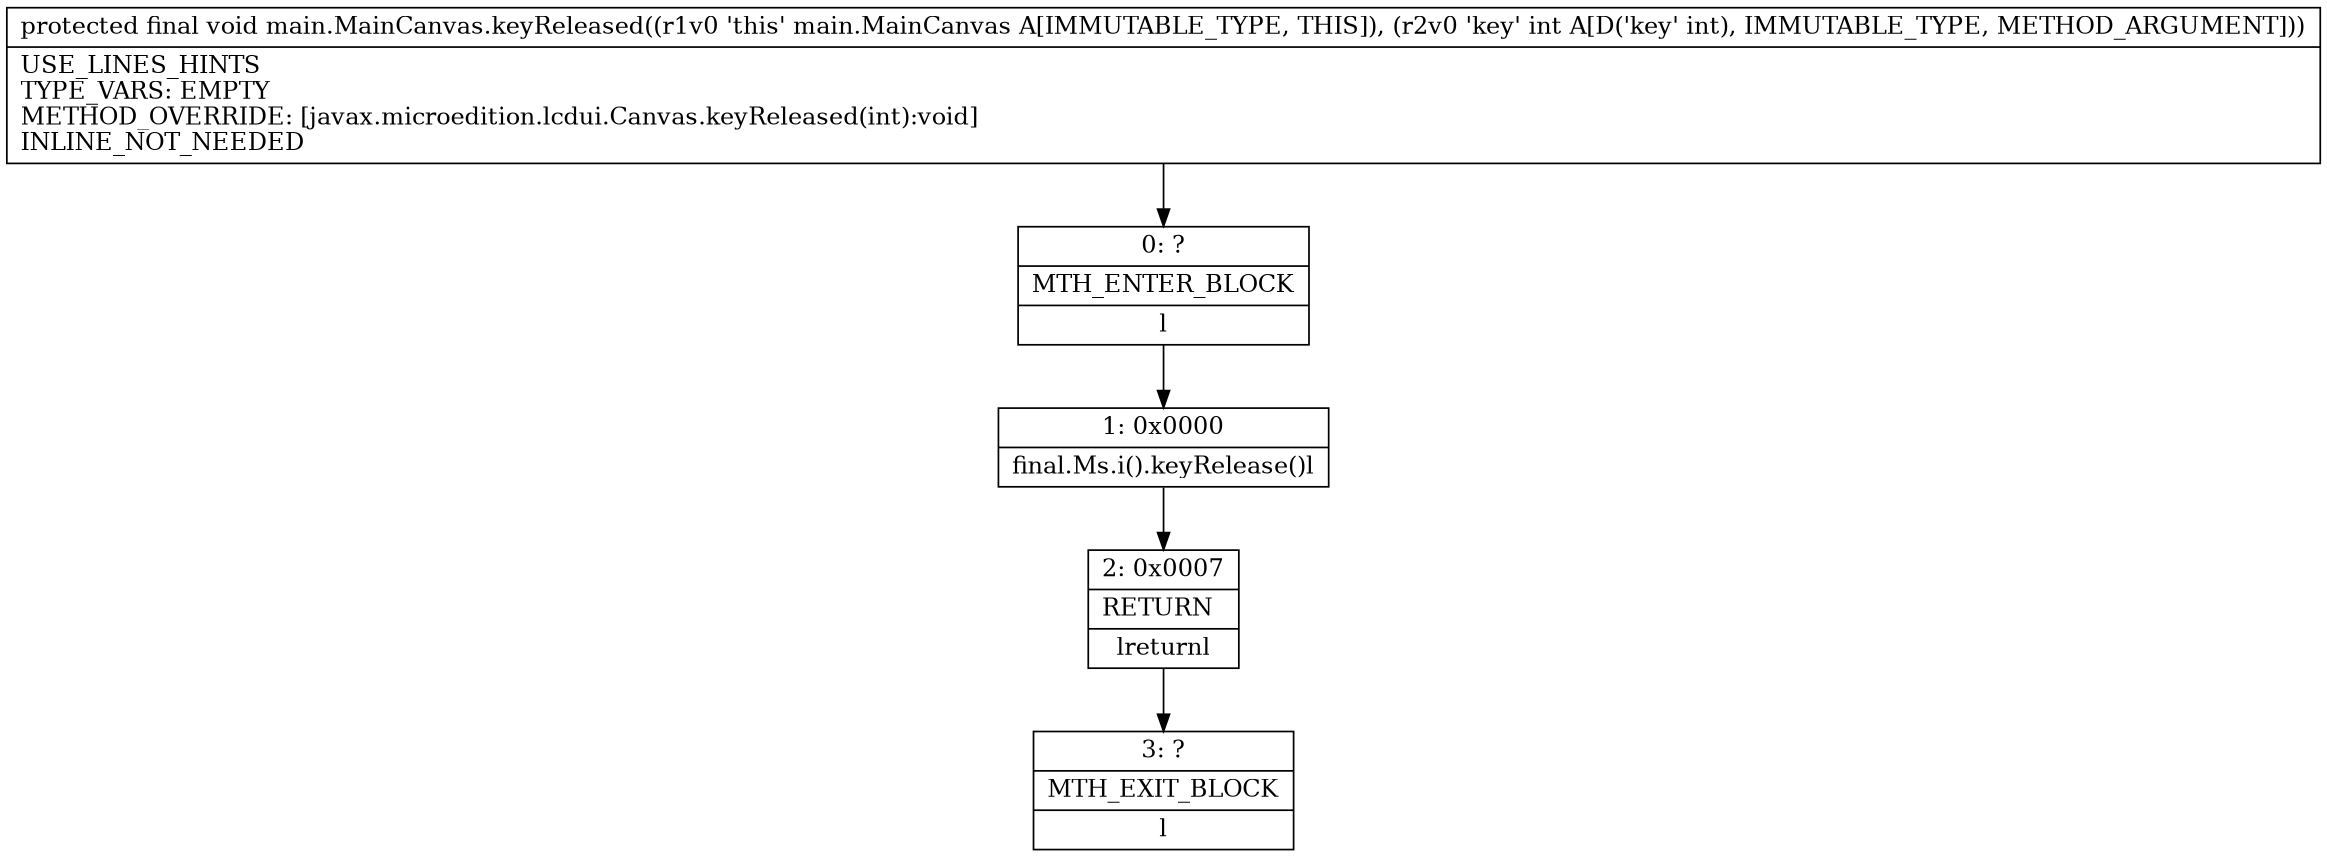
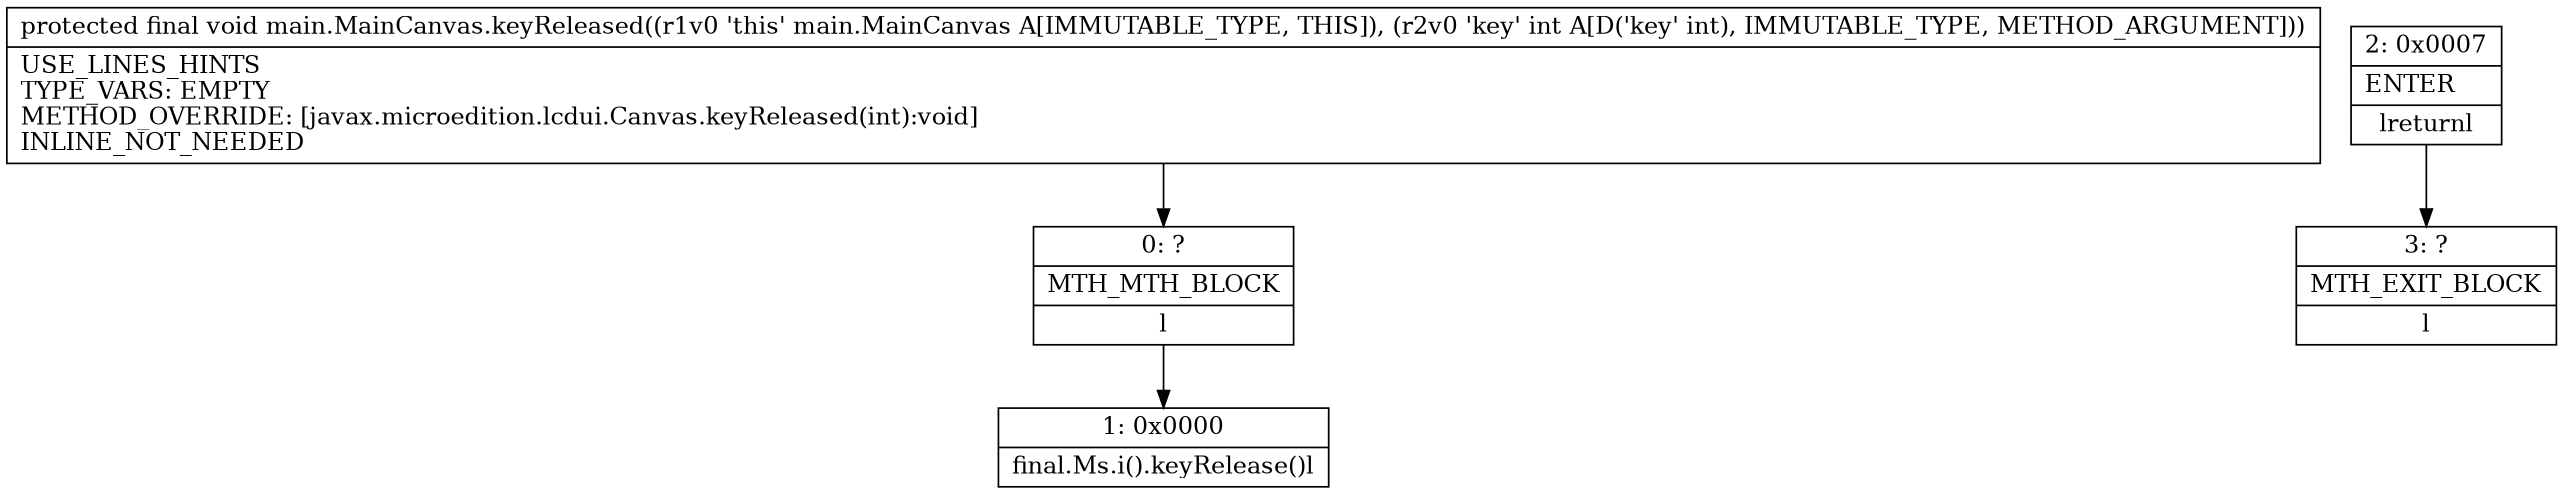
node "0: ?": text "MTH_ENTER_BLOCK" -> "MTH_MTH_BLOCK"
edge "1: 0x0000" -> "2: 0x0007": removed
node "2: 0x0007": text "RETURN" -> "ENTER"
